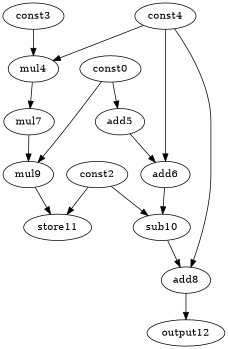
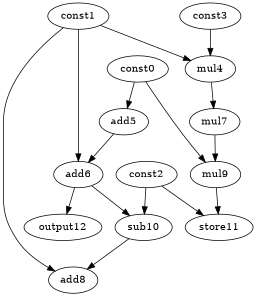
node "const4": label "const4" -> "const1"
edge "add8" -> "output12": now "add6" -> "output12"
